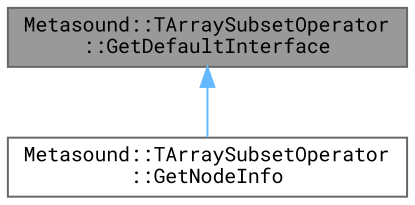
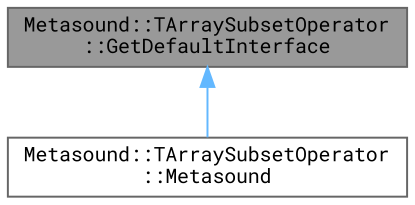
node "Metasound::TArraySubsetOperator ::GetNodeInfo": label "Metasound::TArraySubsetOperator ::GetNodeInfo" -> "Metasound::TArraySubsetOperator ::Metasound"
